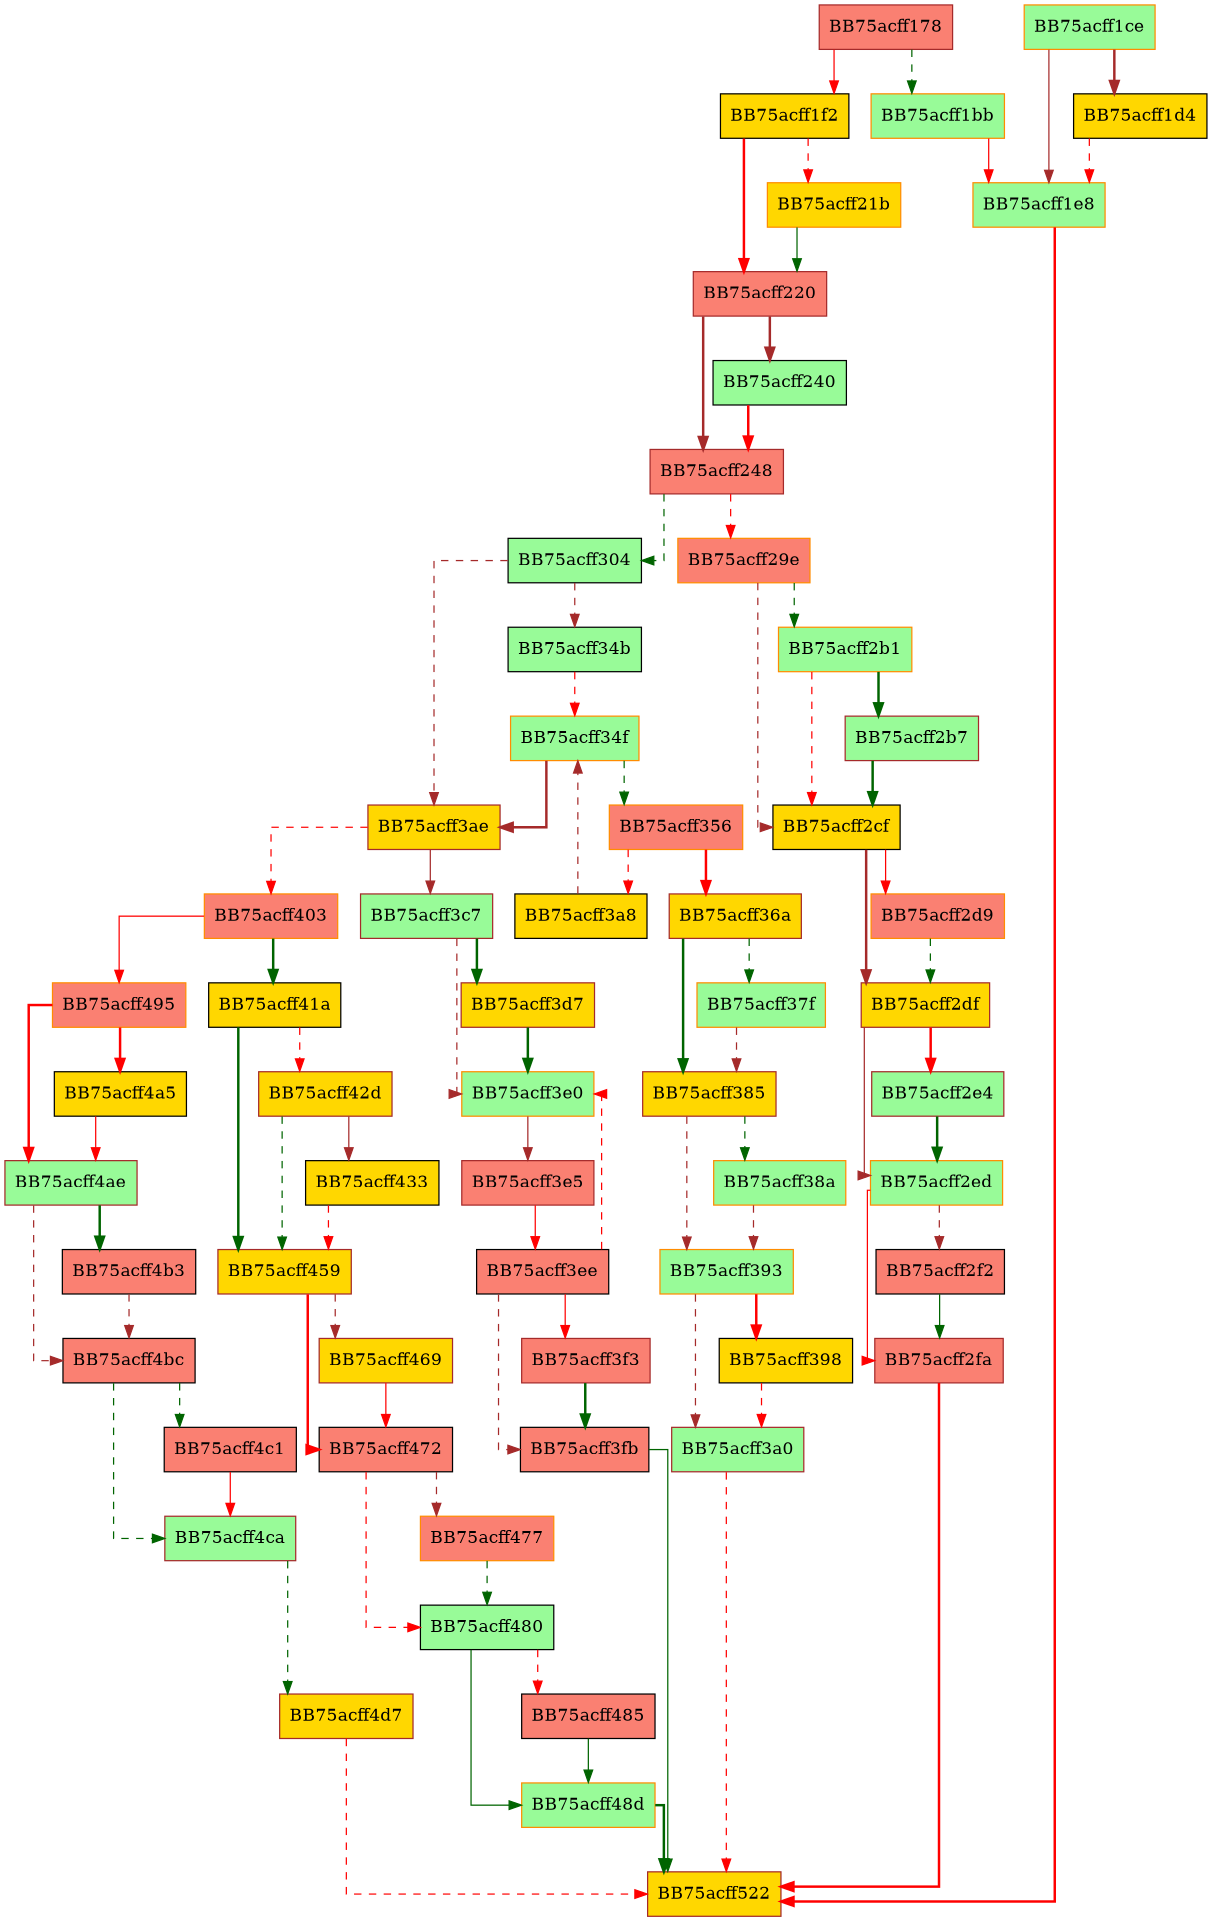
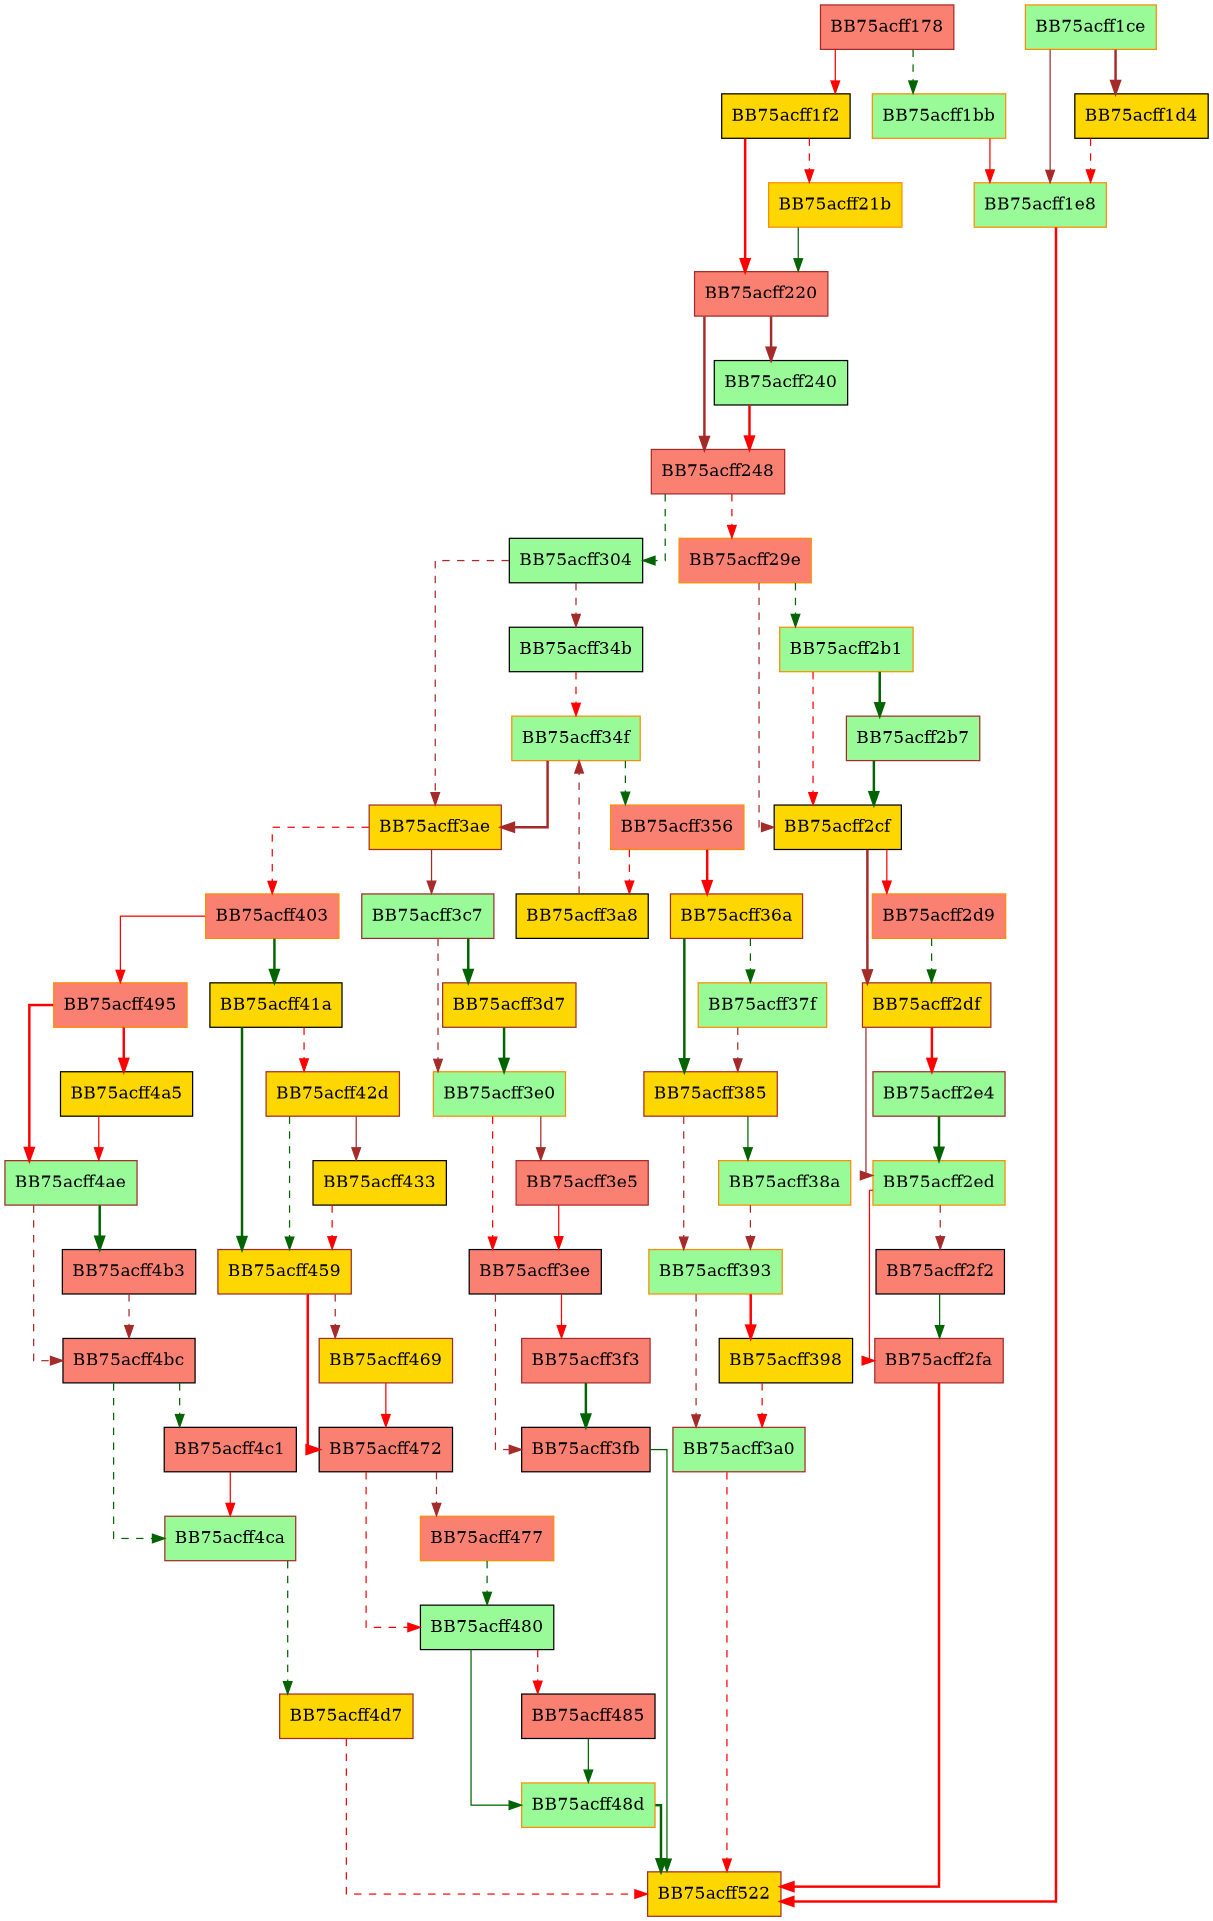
edge "BB75acff385" -> "BB75acff38a": style dashed -> solid
edge "BB75acff3ee" -> "BB75acff3e0": reversed
